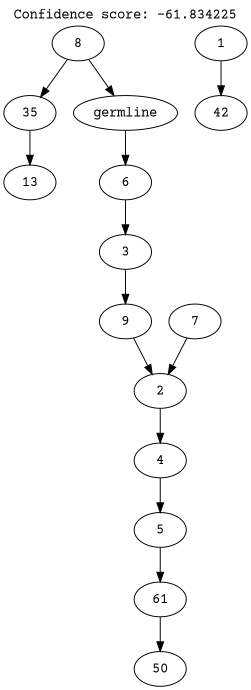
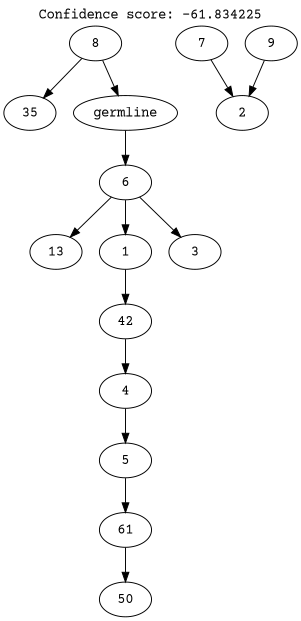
edge "35" -> "13": now "6" -> "13"
edge "6" -> "1": added
edge "3" -> "9": removed
edge "2" -> "4": now "42" -> "4"
